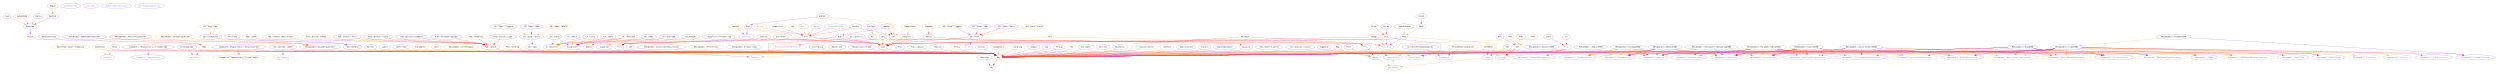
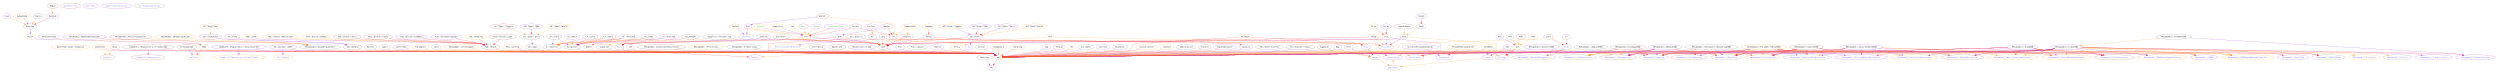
node "Supply": removed
node "CompUnit::Repository::Installable": fontcolor black -> #6666ff
